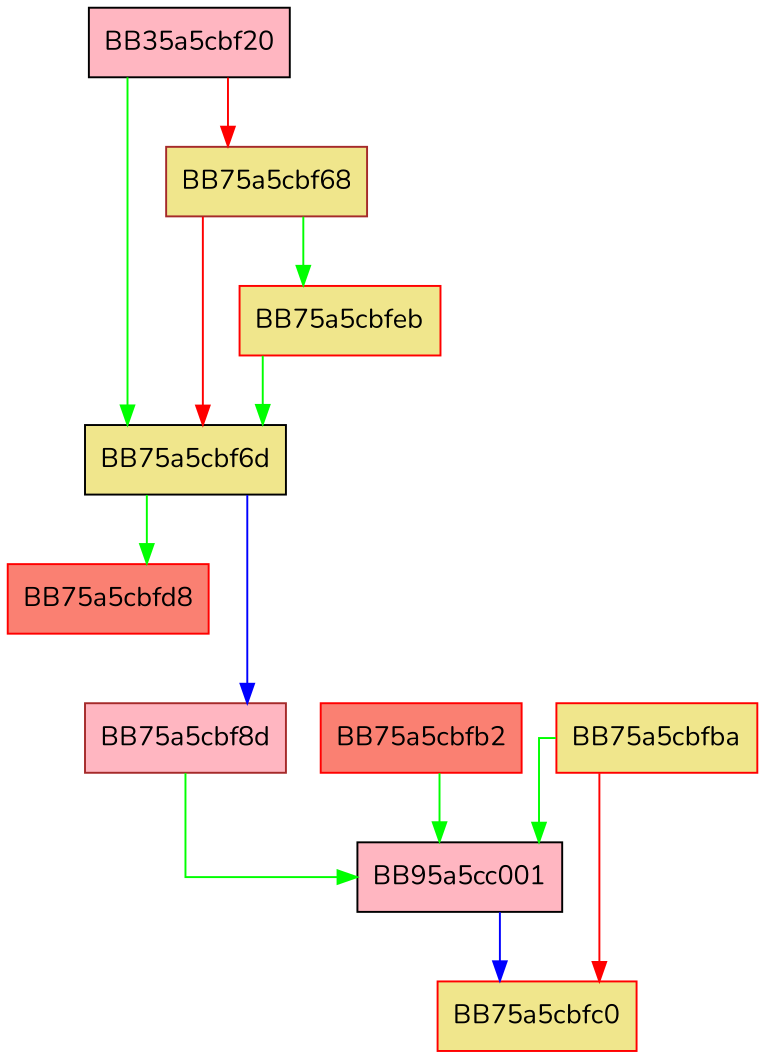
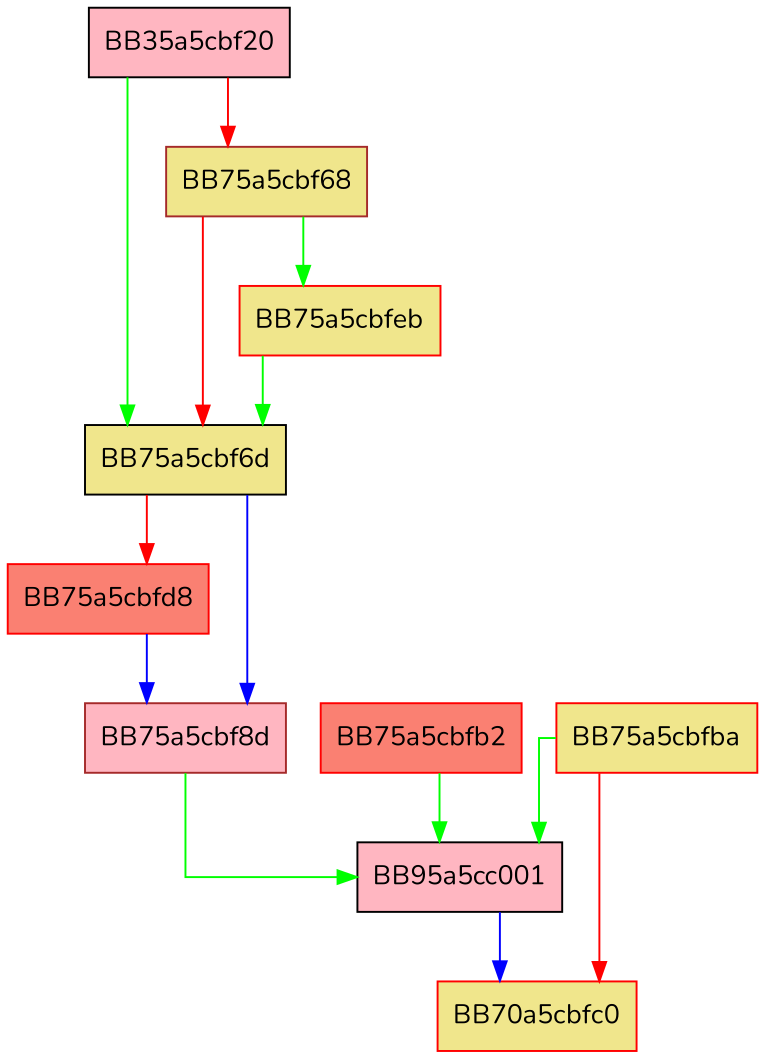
edge "BB75a5cbf6d" -> "BB75a5cbfd8": color green -> red
edge "BB75a5cbfd8" -> "BB75a5cbf8d": added
node "BB75a5cbfc0": label "BB75a5cbfc0" -> "BB70a5cbfc0"
